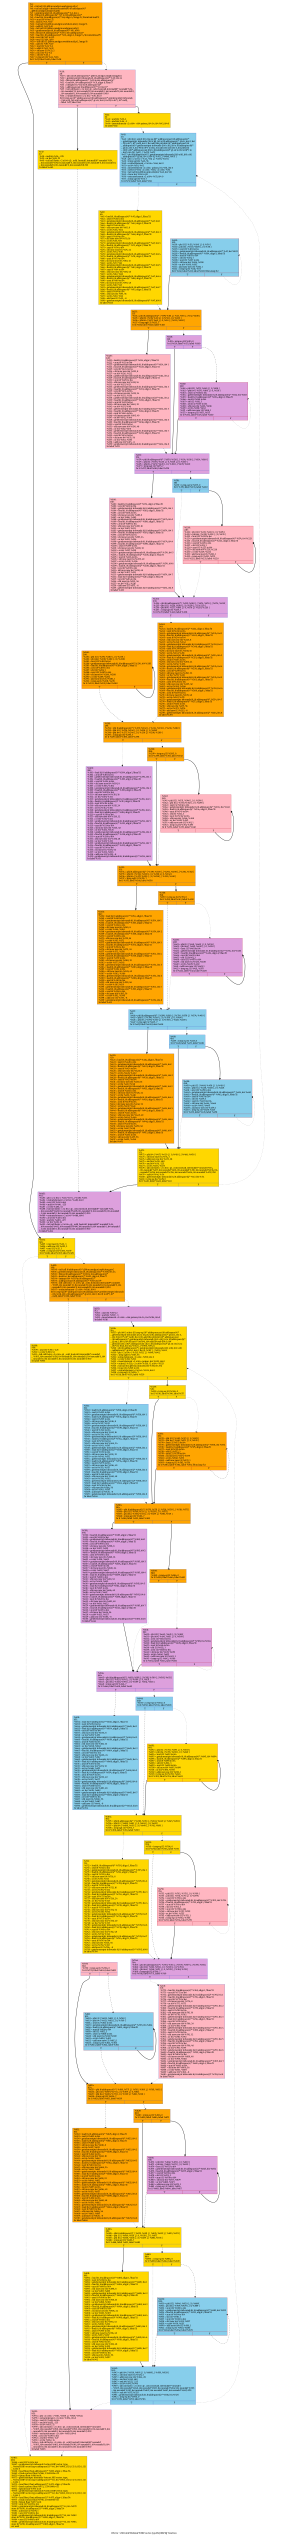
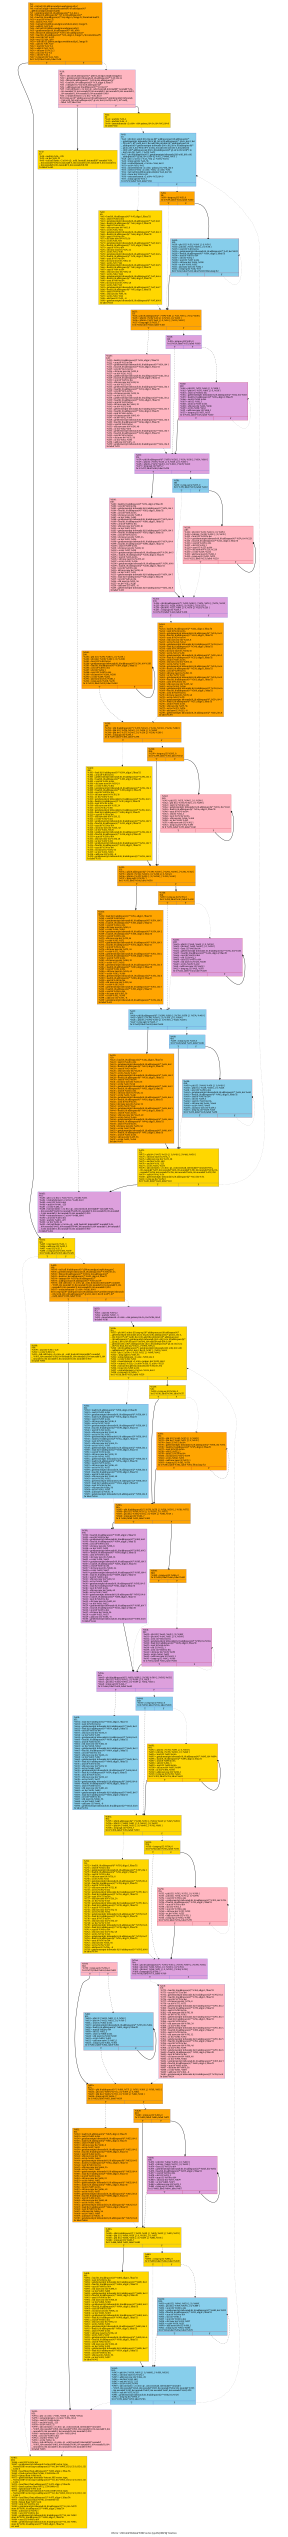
node "%58:": added
edge "%113:" -> "%120:": style bold -> dashed
edge "%118:" -> "%173:": style bold -> dashed
edge "%233:" -> "%240:": arrowhead tee -> normal
node "%300:": fillcolor plum -> gold
edge "%531:" -> "%584:": now "%531:" -> "%591:"
